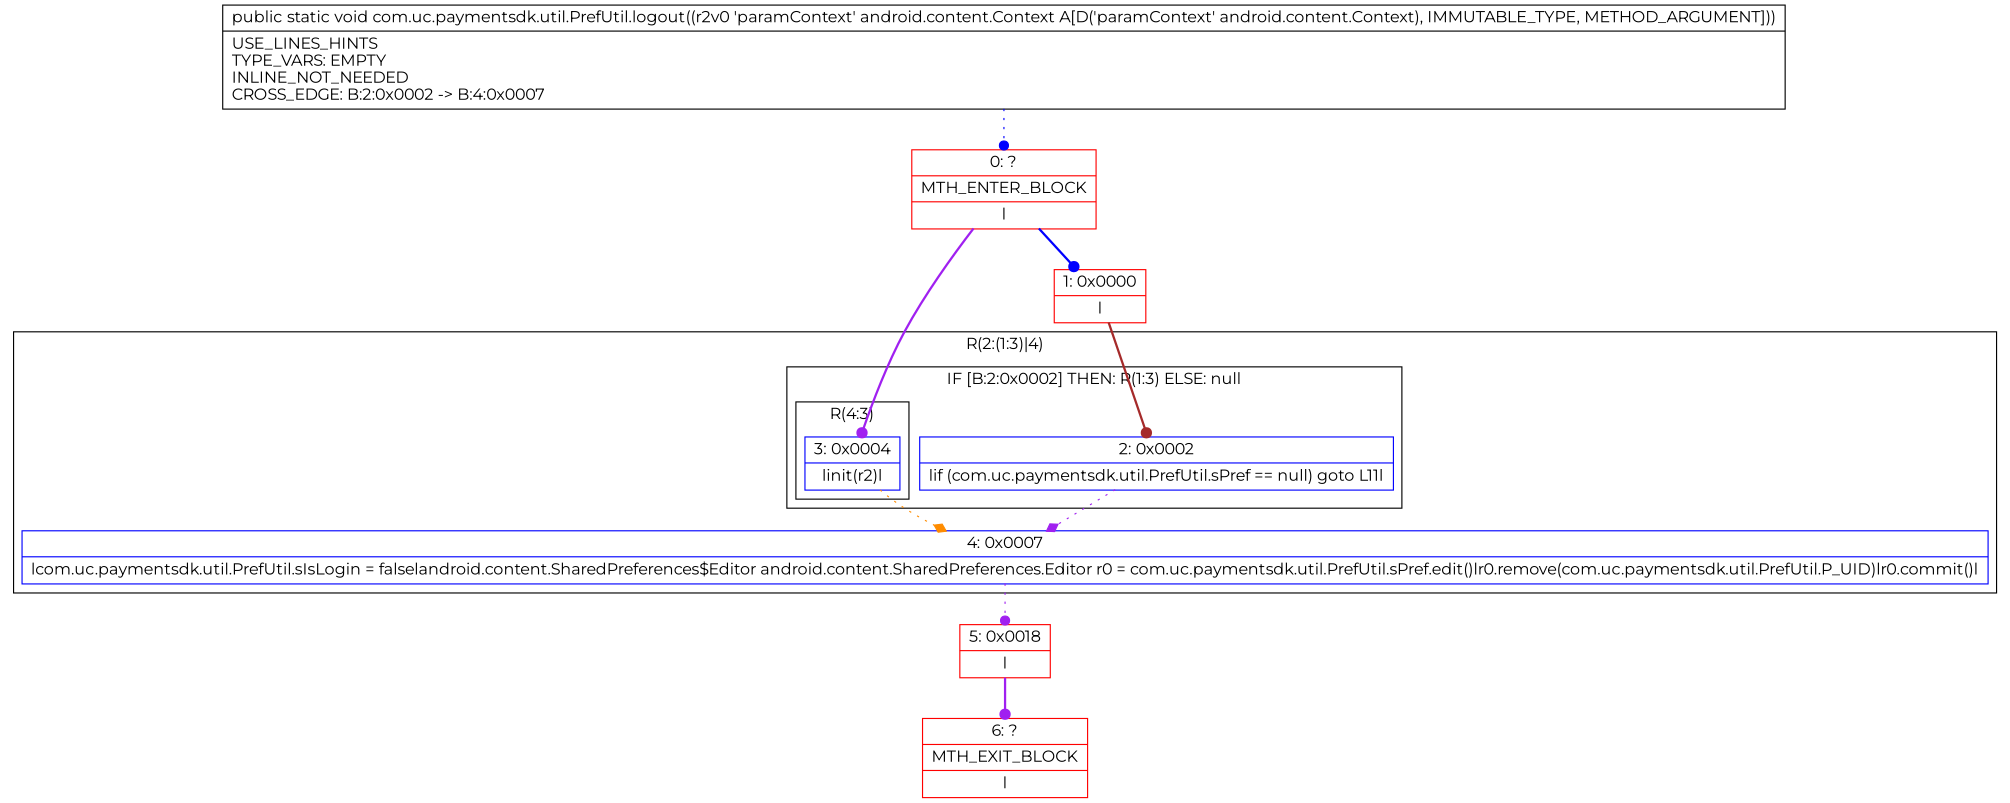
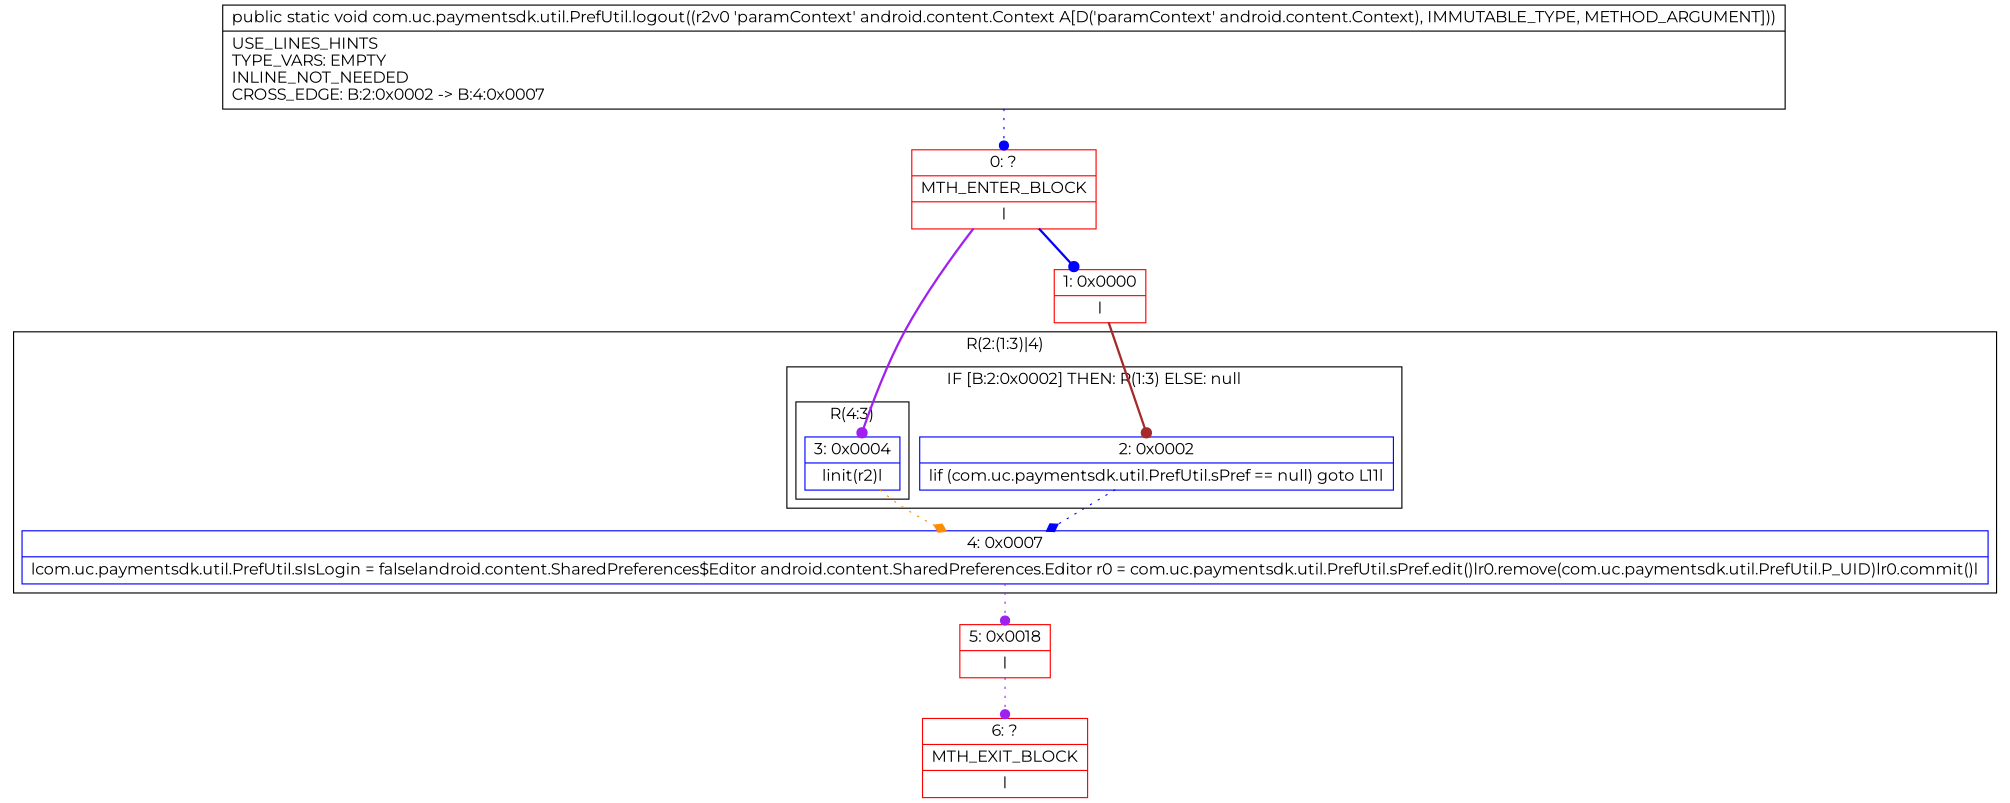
edge "2: 0x0002" -> "4: 0x0007": color purple -> blue
edge "5: 0x0018" -> "6: ?": style bold -> dotted
